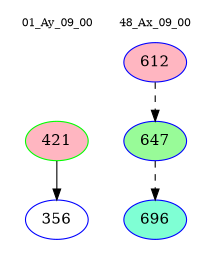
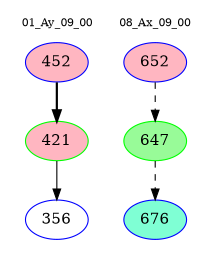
cluster "48_Ax_09_00": label "48_Ax_09_00" -> "08_Ax_09_00"
node "452": added
node "612": label "612" -> "652"
node "647": color blue -> green
node "696": label "696" -> "676"
